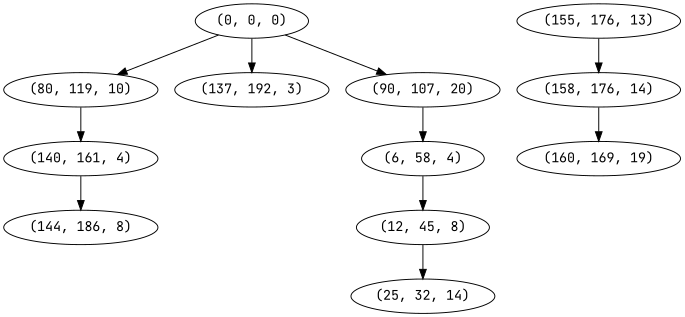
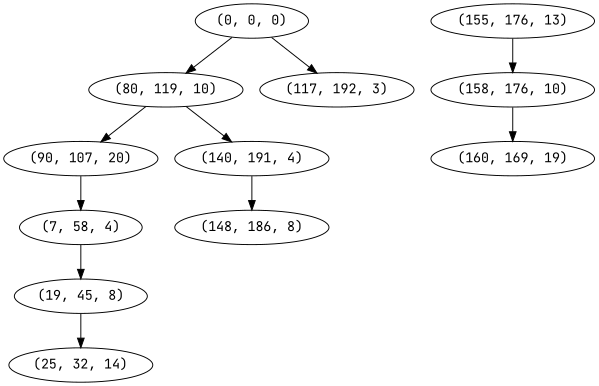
edge "(0, 0, 0)" -> "(90, 107, 20)": now "(80, 119, 10)" -> "(90, 107, 20)"
node "(137, 192, 3)": label "(137, 192, 3)" -> "(117, 192, 3)"
node "(158, 176, 14)": label "(158, 176, 14)" -> "(158, 176, 10)"
node "(140, 161, 4)": label "(140, 161, 4)" -> "(140, 191, 4)"
node "(6, 58, 4)": label "(6, 58, 4)" -> "(7, 58, 4)"
node "(144, 186, 8)": label "(144, 186, 8)" -> "(148, 186, 8)"
node "(12, 45, 8)": label "(12, 45, 8)" -> "(19, 45, 8)"
